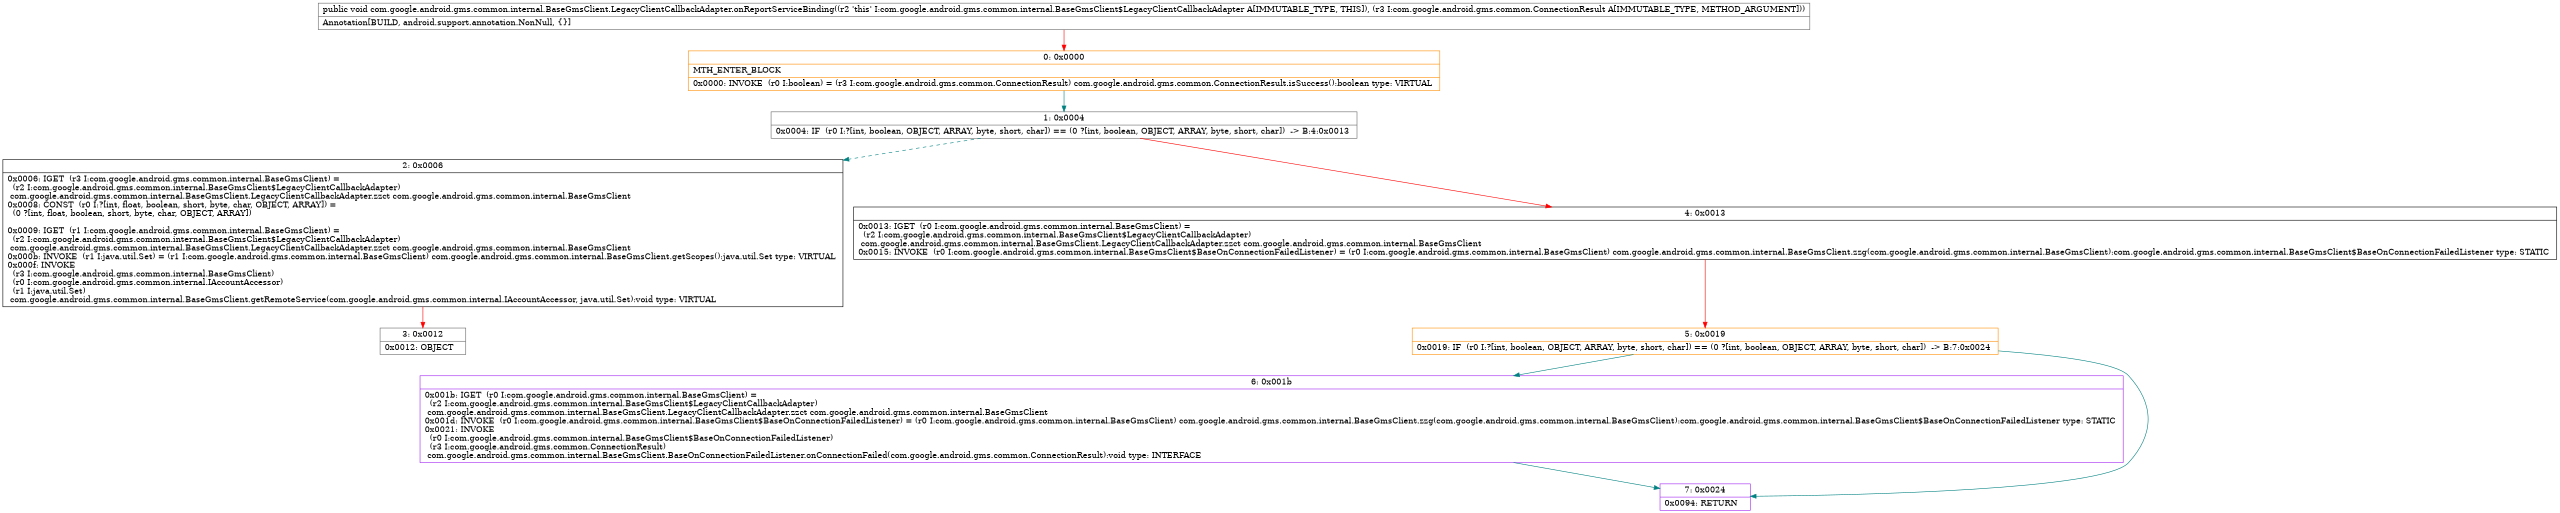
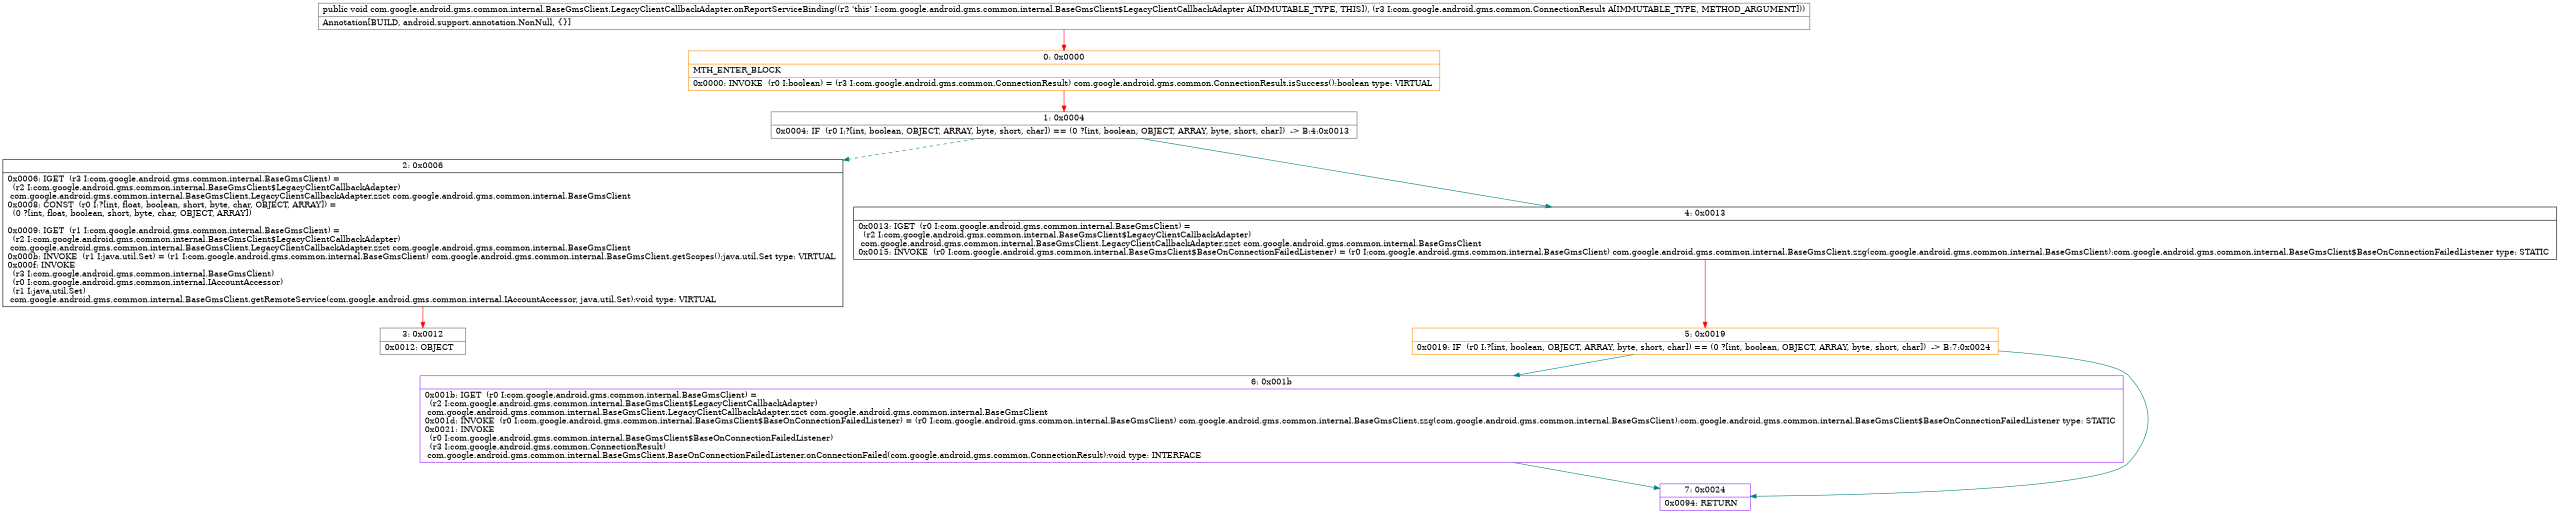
edge "0: 0x0000" -> "1: 0x0004": color teal -> red
edge "1: 0x0004" -> "4: 0x0013": color red -> teal
